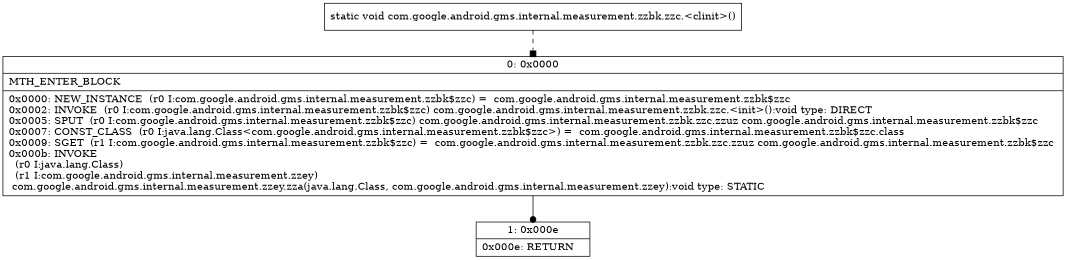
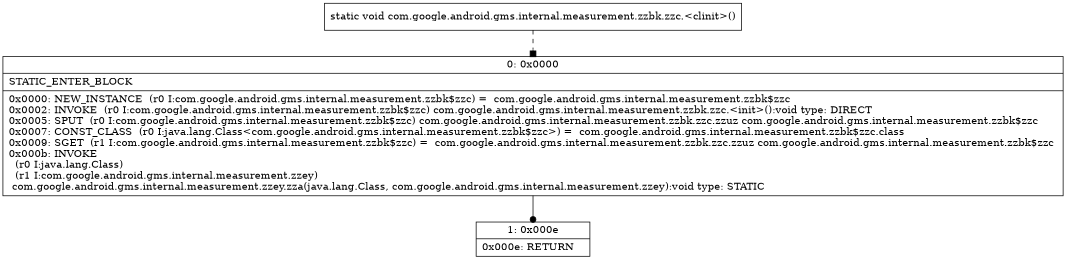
node "0: 0x0000": text "MTH_ENTER_BLOCK" -> "STATIC_ENTER_BLOCK"
